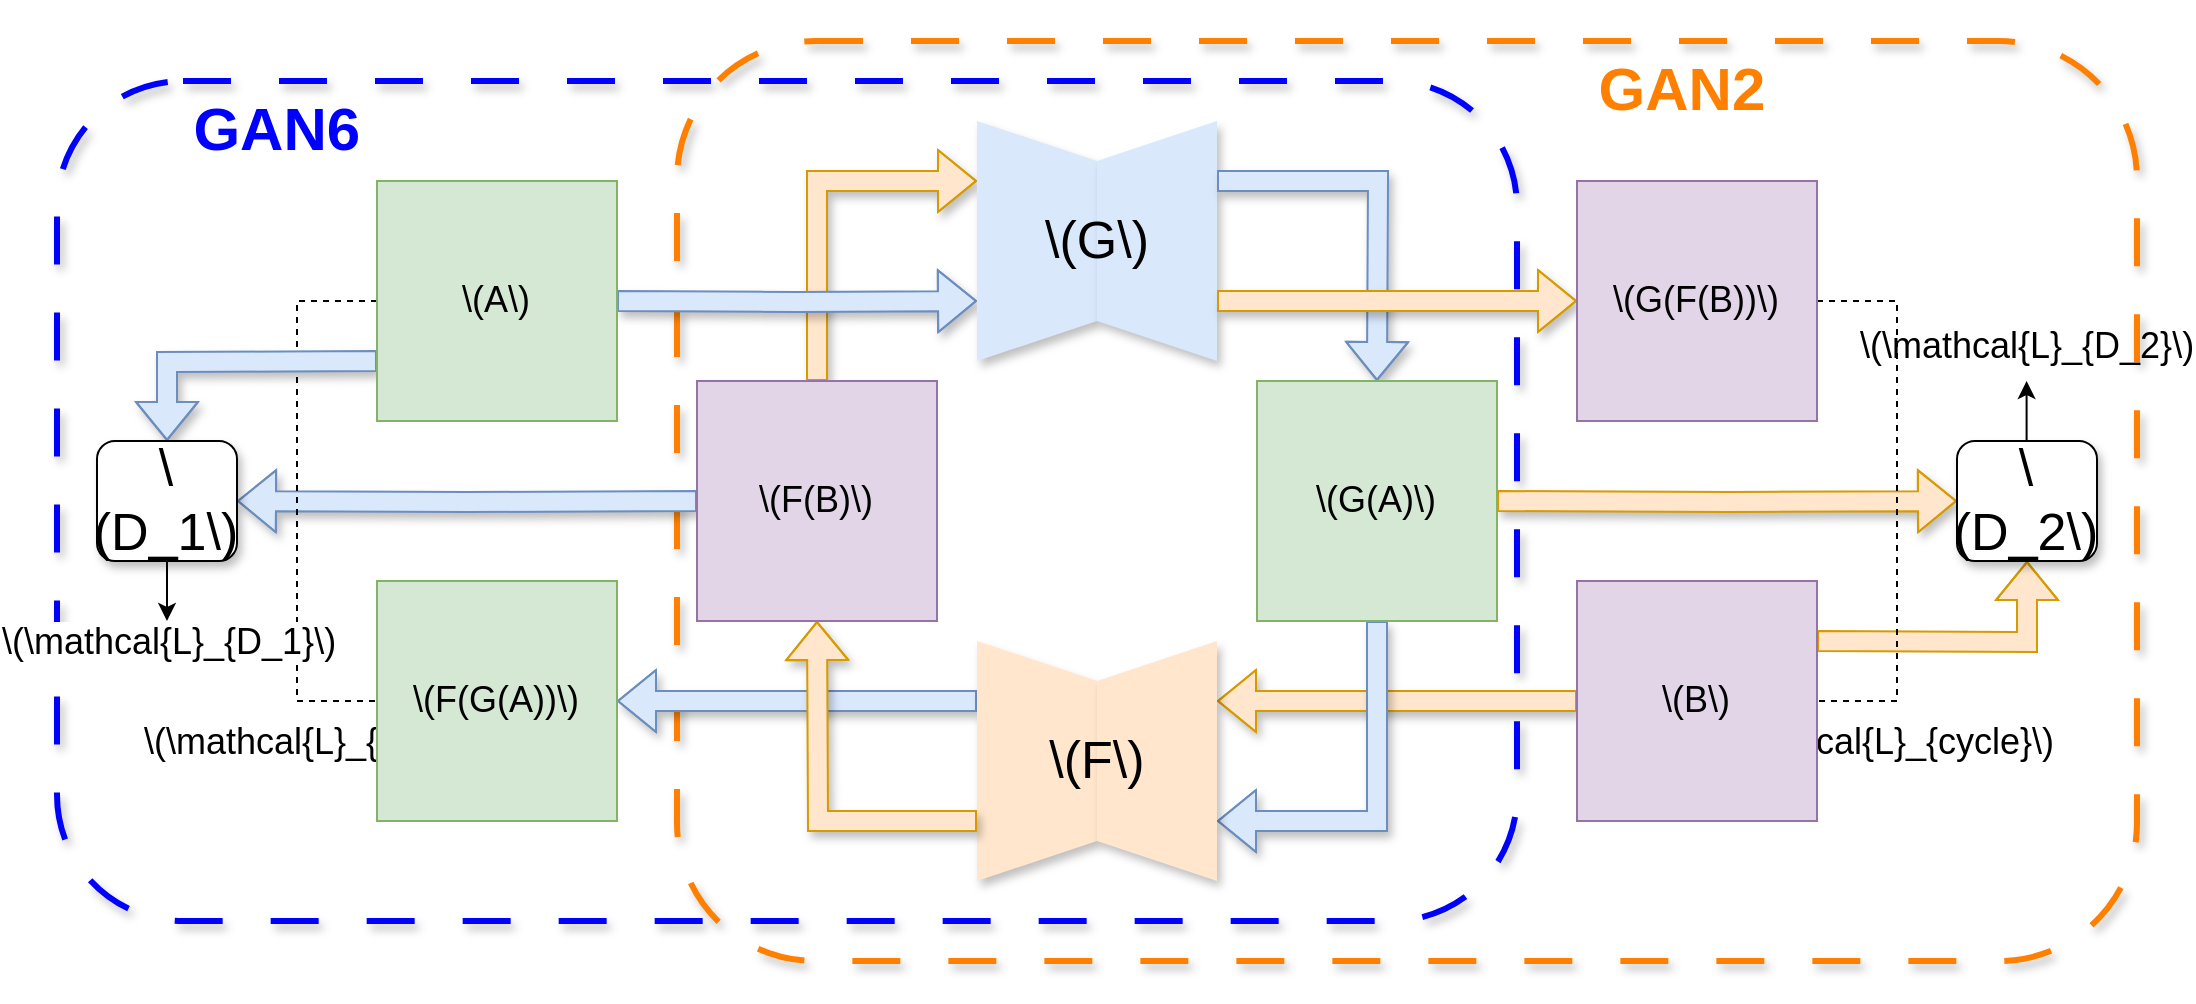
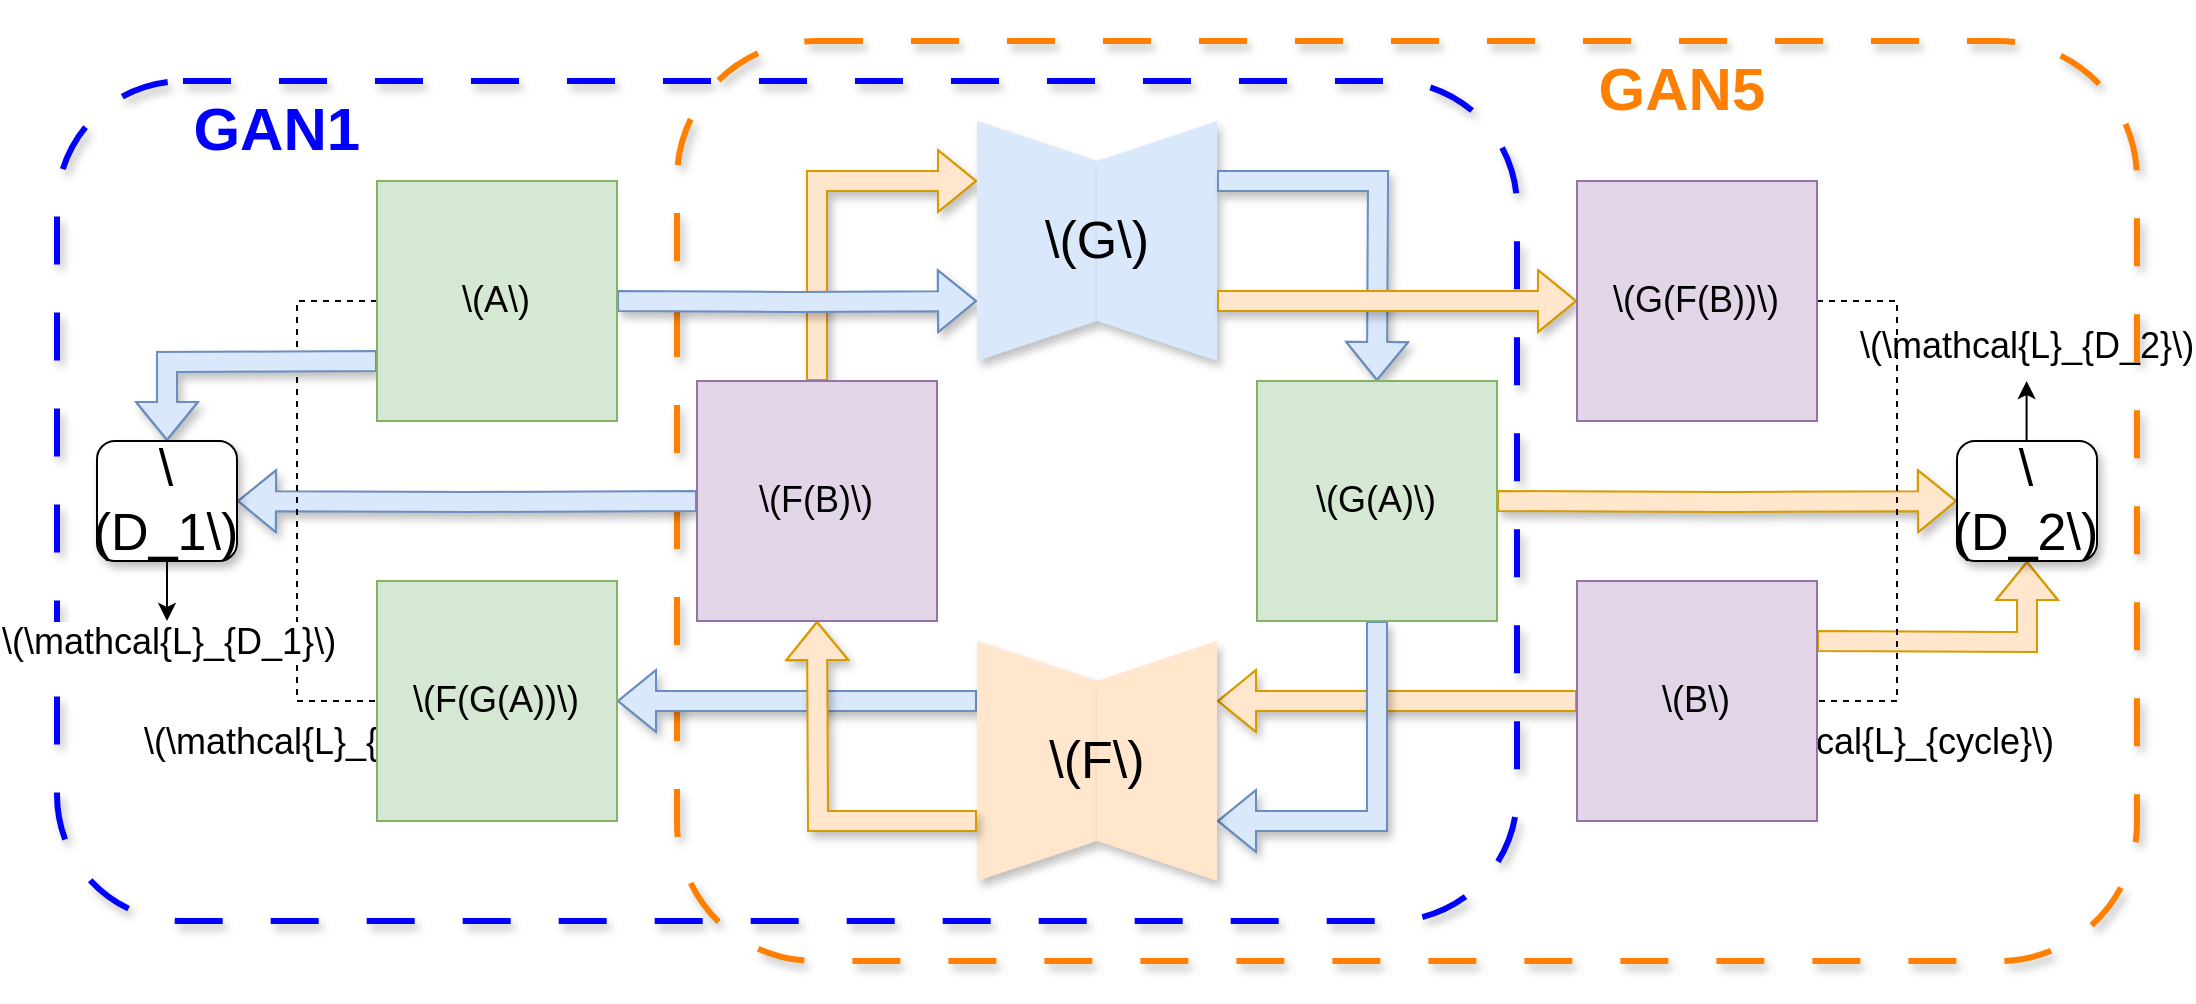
node "GAN2": label "GAN2" -> "GAN5"
node "GAN6": label "GAN6" -> "GAN1"
